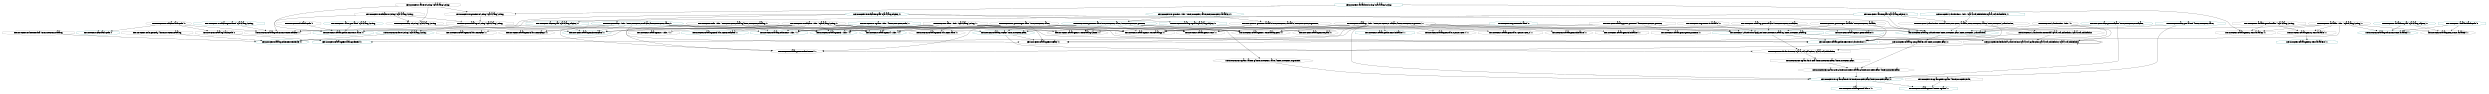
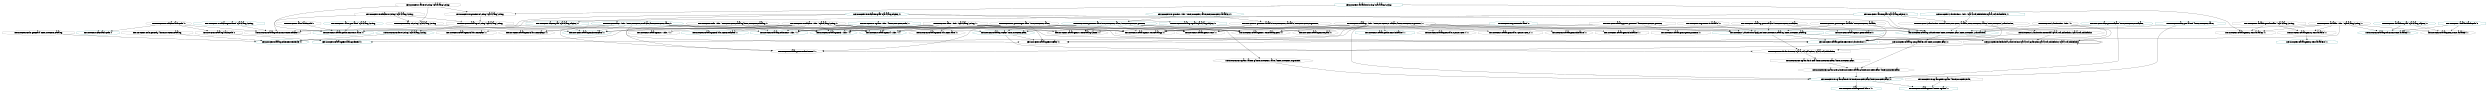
node "net.mooctest.Rule.hashCode()I": label "net.mooctest.Rule.hashCode()I" -> "net.mooctest.Value.hashCode()I"
node "net.mooctest.Rule.extendAll()Lnet/mooctest/Datalog;": label "net.mooctest.Rule.extendAll()Lnet/mooctest/Datalog;" -> "net.mooctest.Rule.getHead()Lnet/mooctest/Datalog;"
